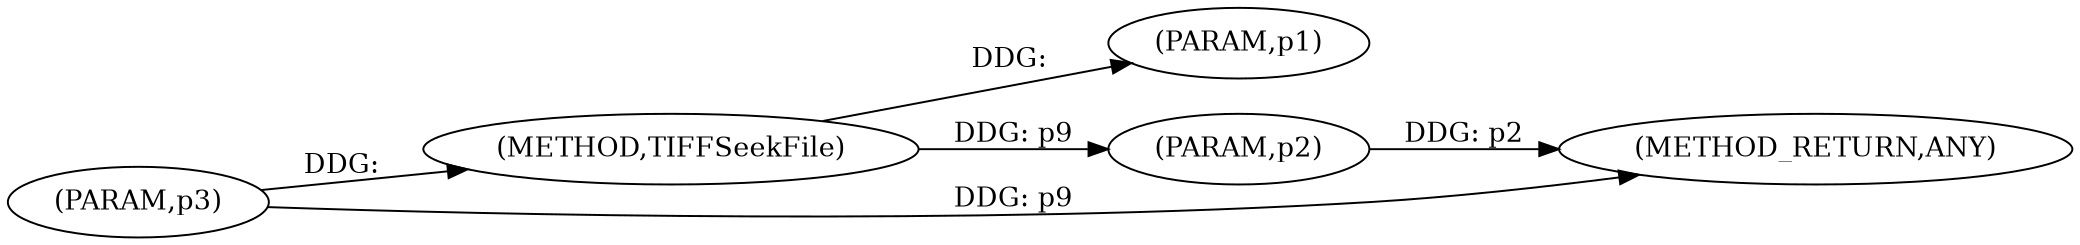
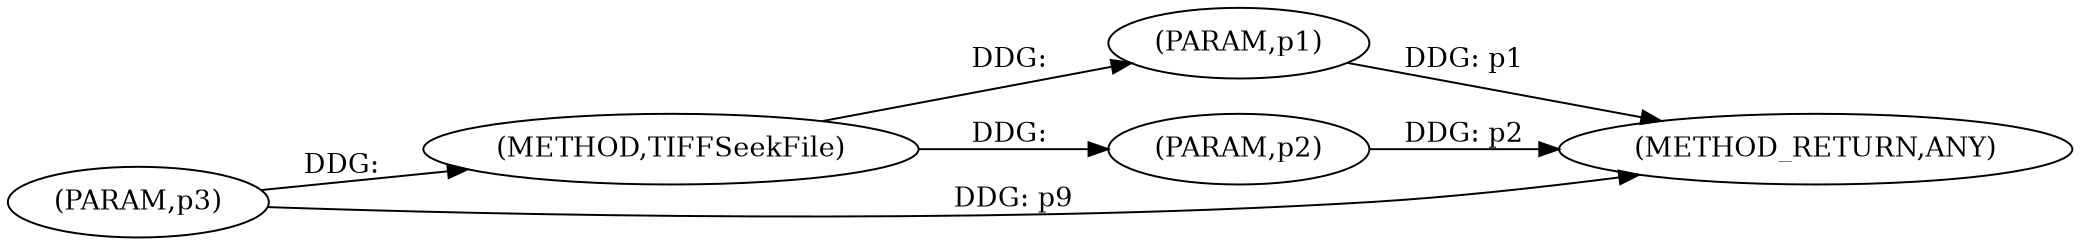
edge "(PARAM,p1)" -> "(METHOD_RETURN,ANY)": added, label "DDG: p1"
edge "(METHOD,TIFFSeekFile)" -> "(PARAM,p2)": label "DDG: p9" -> "DDG: "
